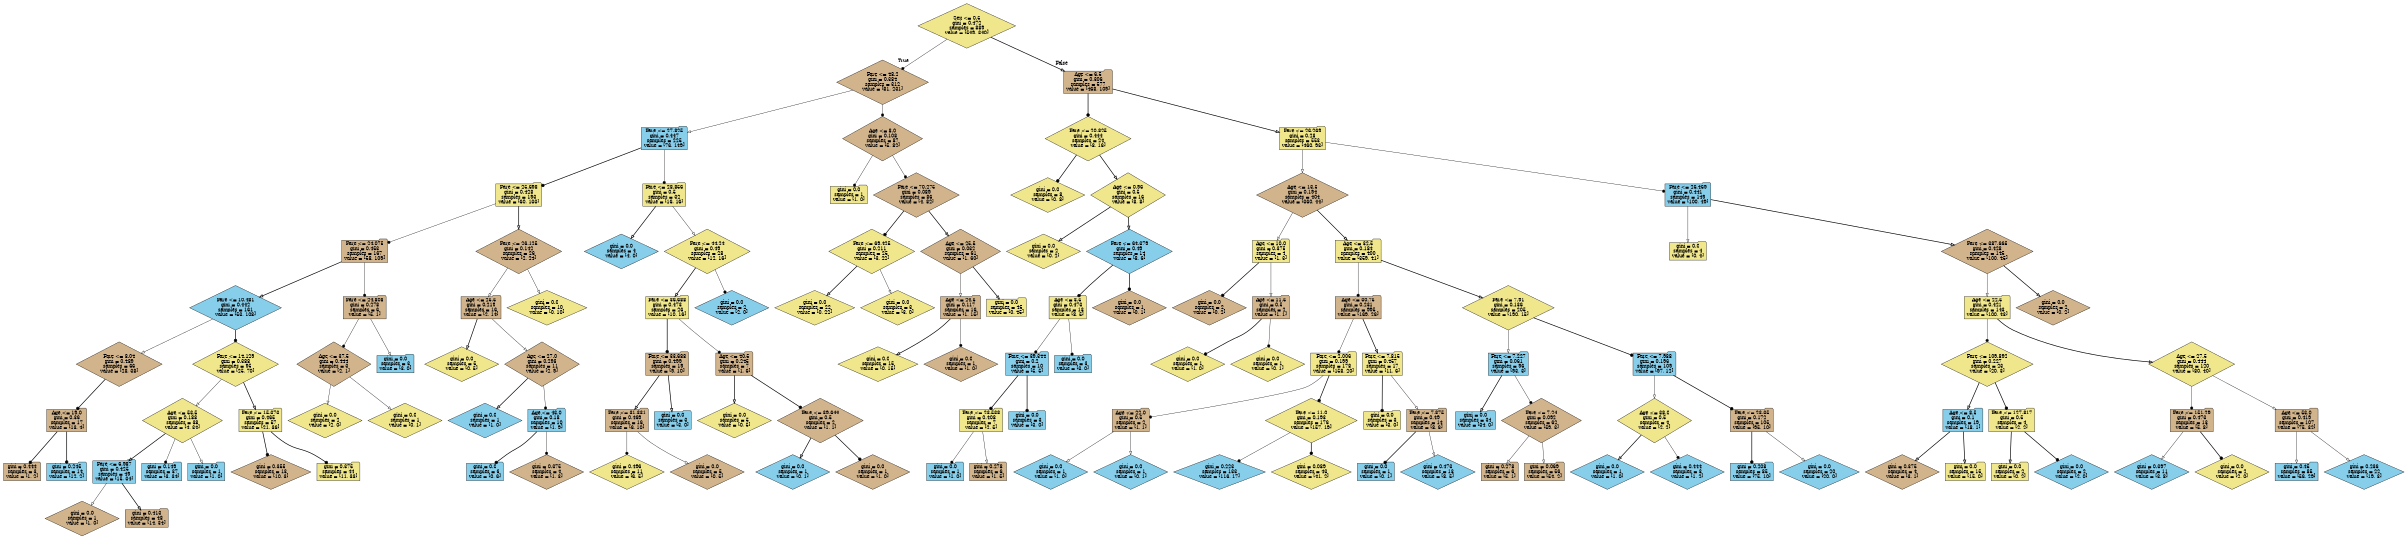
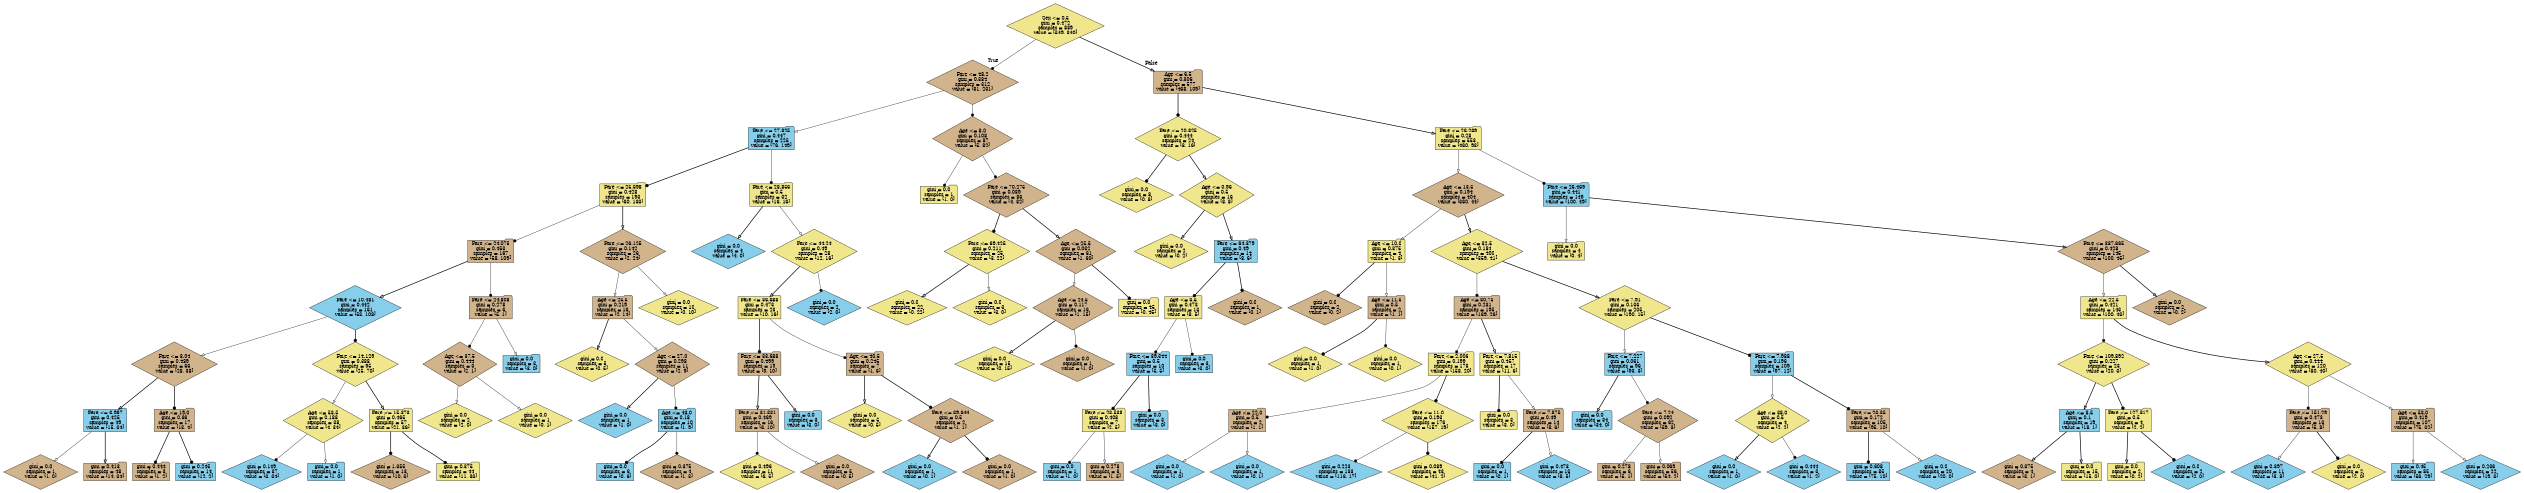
node "Fare <= 64.379 gini = 0.49 samples = 14 value = [8, 6]": shape diamond -> folder
node "Age <= 32.5 gini = 0.184 samples = 400 value = [359, 41]": shape folder -> diamond
edge "Age <= 25.5 gini = 0.032 samples = 61 value = [1, 60]" -> "gini = 0.0 samples = 45 value = [0, 45]": arrowhead onormal -> dot
node "Age <= 24.5 gini = 0.117 samples = 16 value = [1, 15]": shape folder -> diamond
node "Age <= 30.75 gini = 0.231 samples = 995 value = [169, 26]": label "Age <= 30.75 gini = 0.231 samples = 995 value = [169, 26]" -> "Age <= 30.75 gini = 0.231 samples = 195 value = [169, 26]"
node "Fare <= 39.344 gini = 0.2 samples = 10 value = [5, 5]": label "Fare <= 39.344 gini = 0.2 samples = 10 value = [5, 5]" -> "Fare <= 39.344 gini = 0.5 samples = 10 value = [5, 5]"
edge "Age <= 53.5 gini = 0.188 samples = 38 value = [4, 34]" -> "Fare <= 6.987 gini = 0.425 samples = 49 value = [15, 34]": now "Fare <= 8.04 gini = 0.489 samples = 66 value = [28, 38]" -> "Fare <= 6.987 gini = 0.425 samples = 49 value = [15, 34]"
node "gini = 0.149 samples = 37 value = [3, 34]": shape folder -> diamond
node "gini = 0.355 samples = 13 value = [10, 3]": label "gini = 0.355 samples = 13 value = [10, 3]" -> "gini = 1.355 samples = 13 value = [10, 3]"
node "gini = 0.208 samples = 85 value = [75, 10]": label "gini = 0.208 samples = 85 value = [75, 10]" -> "gini = 0.608 samples = 85 value = [75, 10]"
